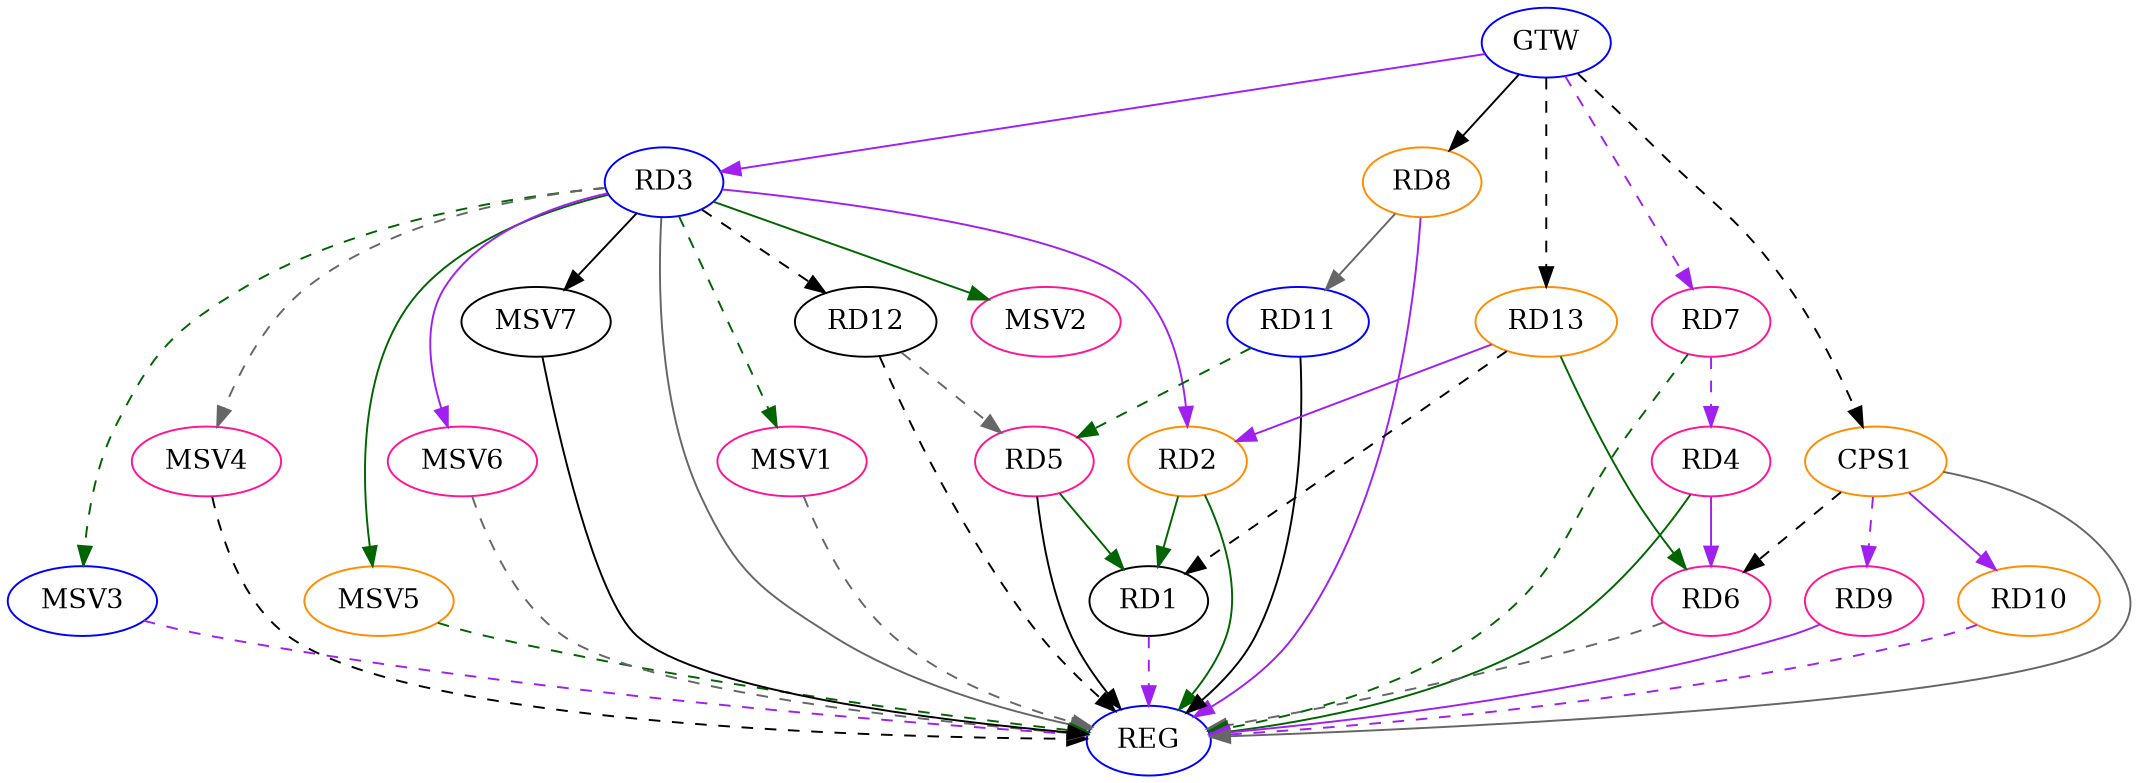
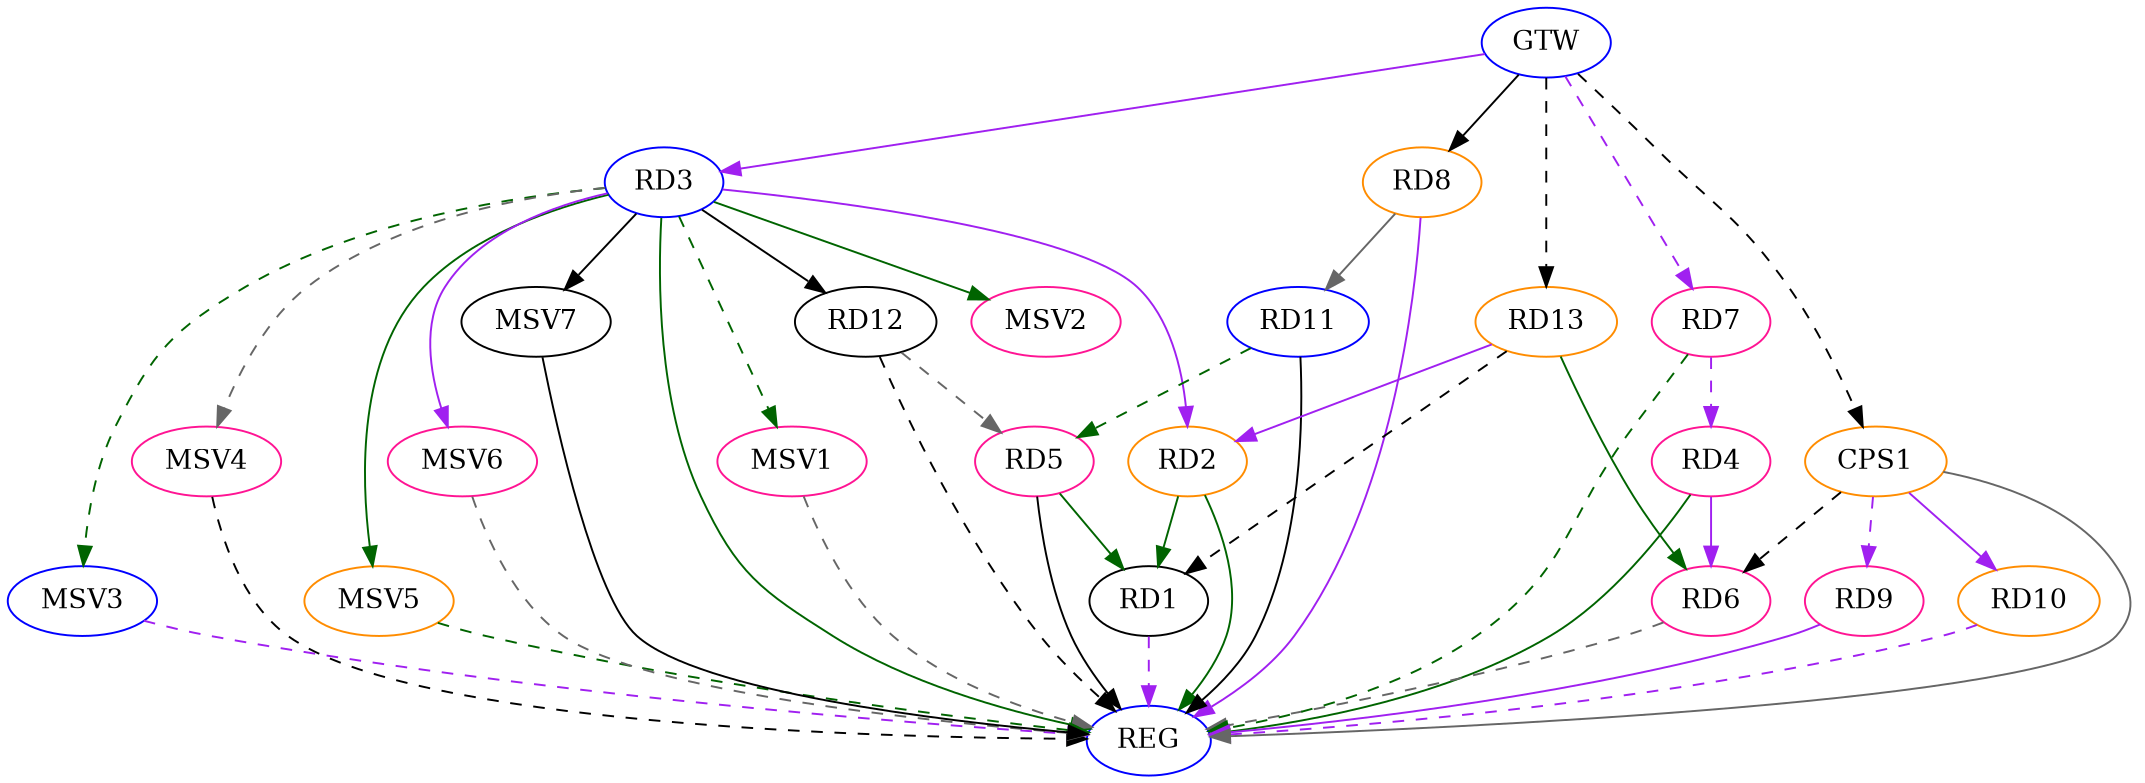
edge "RD3" -> "RD12": style dashed -> solid
edge "RD3" -> "REG": color gray40 -> darkgreen
